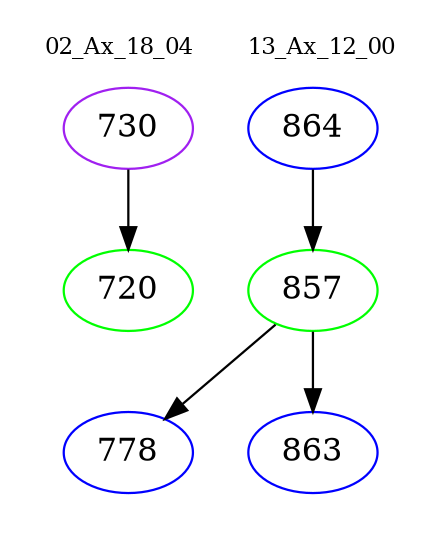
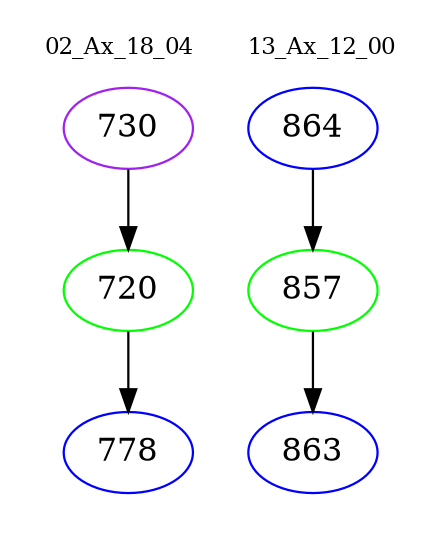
edge "857" -> "778": now "720" -> "778"
